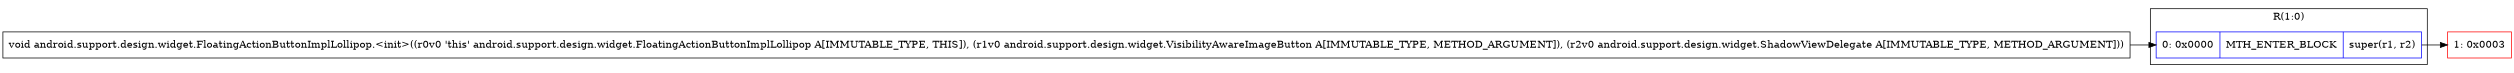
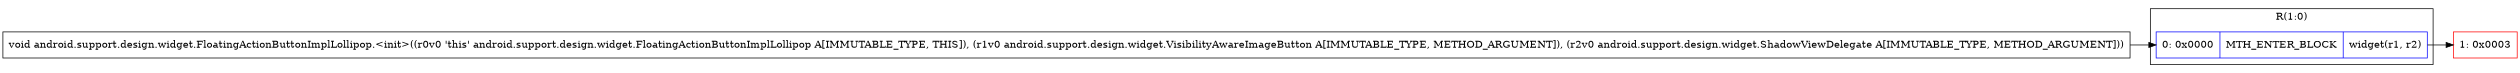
node "0: 0x0000": text "super(r1, r2)" -> "widget(r1, r2)"
